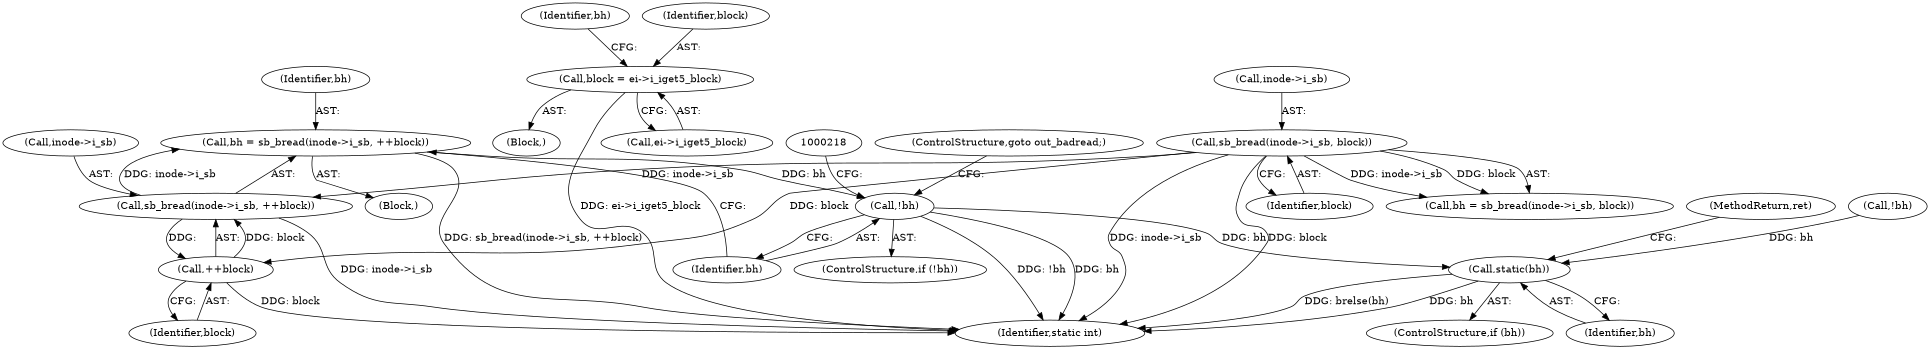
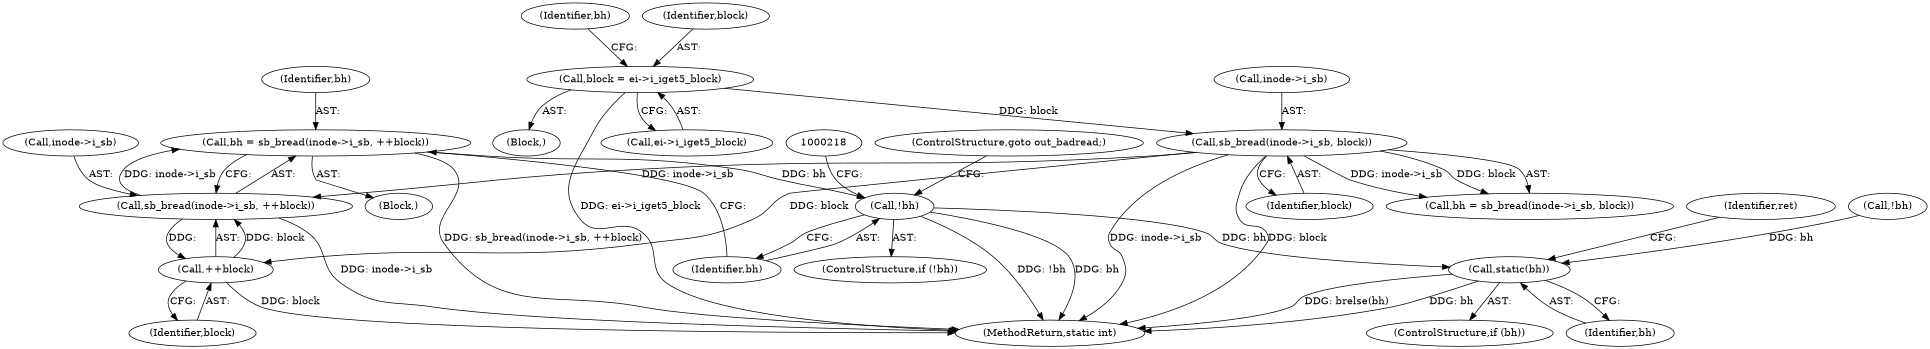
edge "(Call,block = ei->i_iget5_block)" -> "(Call,sb_bread(inode->i_sb, block))": added, label "DDG: block"
edge "(Call,bh = sb_bread(inode->i_sb, ++block))" -> "(Call,sb_bread(inode->i_sb, ++block))": added, label "CFG:"
node "(MethodReturn,ret)": label "(MethodReturn,ret)" -> "(Identifier,ret)"
node "(Identifier,static int)": label "(Identifier,static int)" -> "(MethodReturn,static int)"
